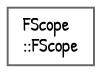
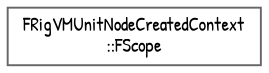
node "FScope ::FScope": label "FScope ::FScope" -> "FRigVMUnitNodeCreatedContext ::FScope"
